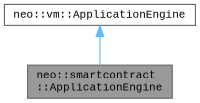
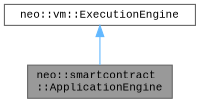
node "neo::vm::ApplicationEngine": label "neo::vm::ApplicationEngine" -> "neo::vm::ExecutionEngine"
